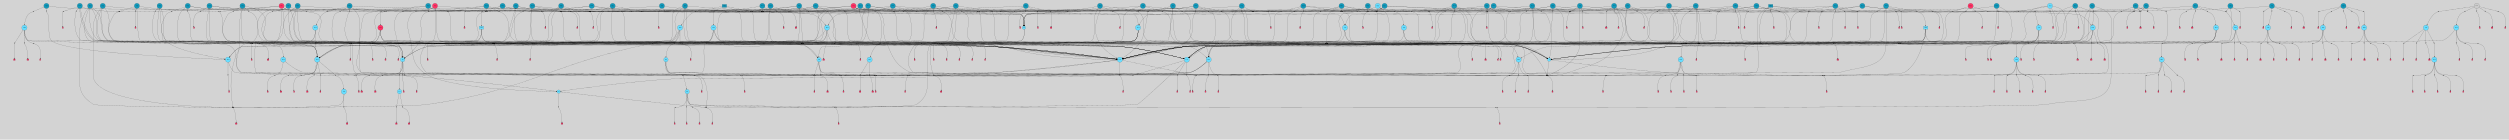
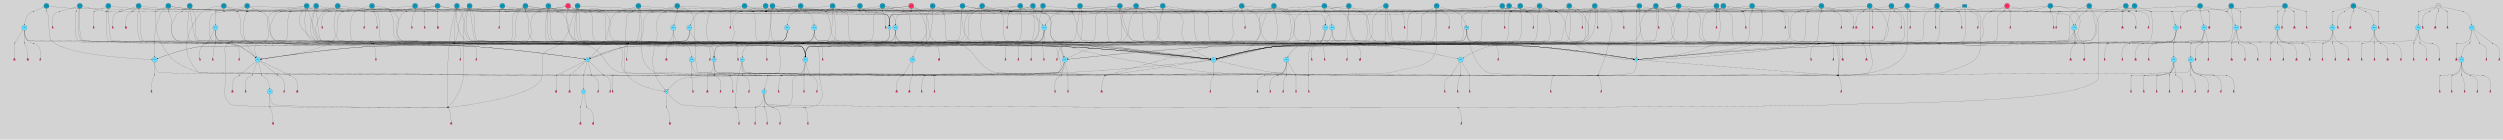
node "T706": fillcolor #ff3366 -> #1199bb
node "T723": shape box -> circle
node "T737": added
node "T692": fillcolor #66ddff -> #1199bb
node "T734": fillcolor #66ddff -> #1199bb
node "T717": fillcolor #ff3366 -> #66ddff
node "T754": shape box -> circle
